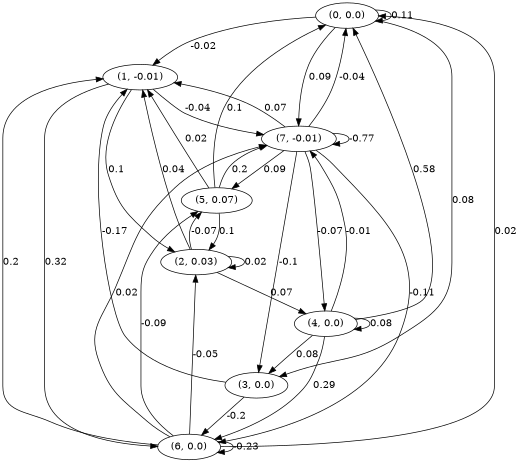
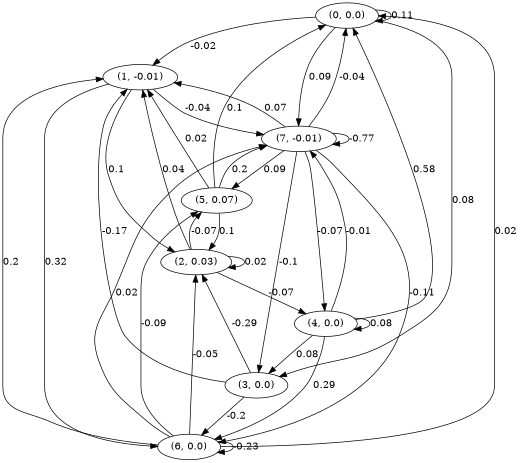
edge "(2, 0.03)" -> "(4, 0.0)": label "0.07" -> "-0.07"
edge "(3, 0.0)" -> "(2, 0.03)": added, label "-0.29"
